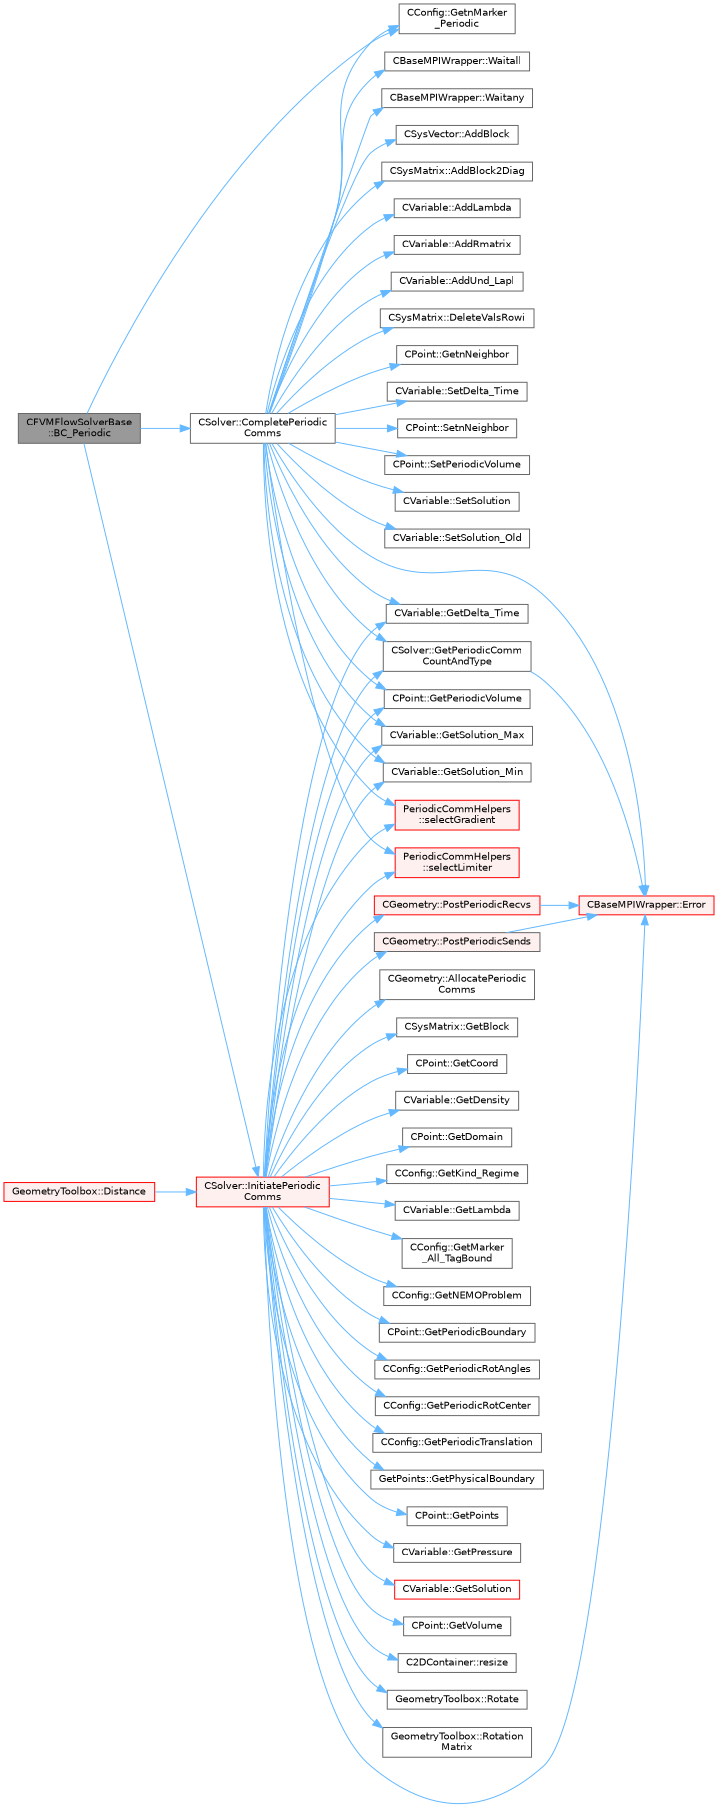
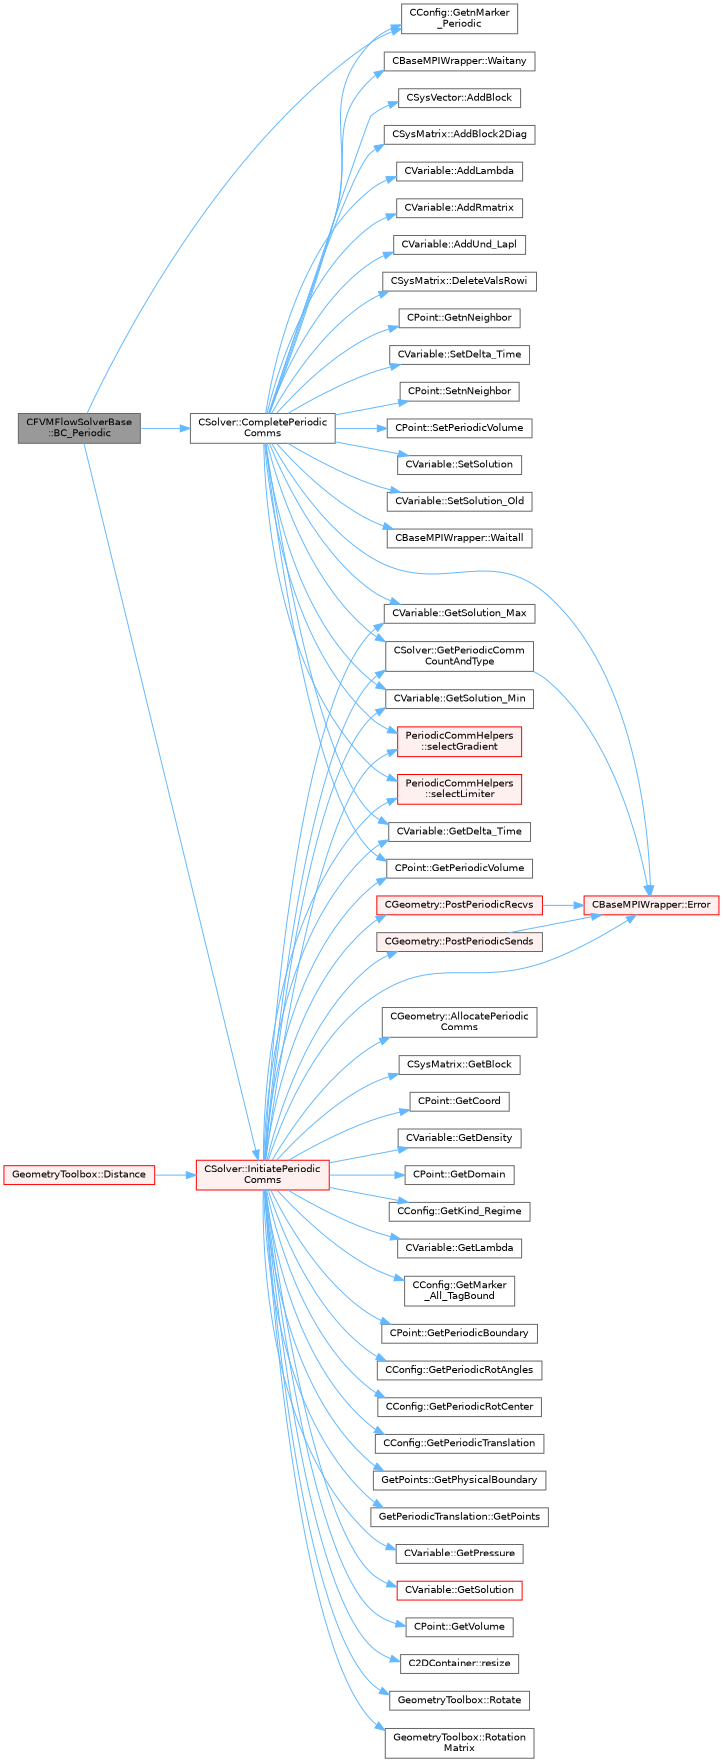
node "CConfig::GetNEMOProblem": removed
node "CPoint::GetPoints": label "CPoint::GetPoints" -> "GetPeriodicTranslation::GetPoints"
